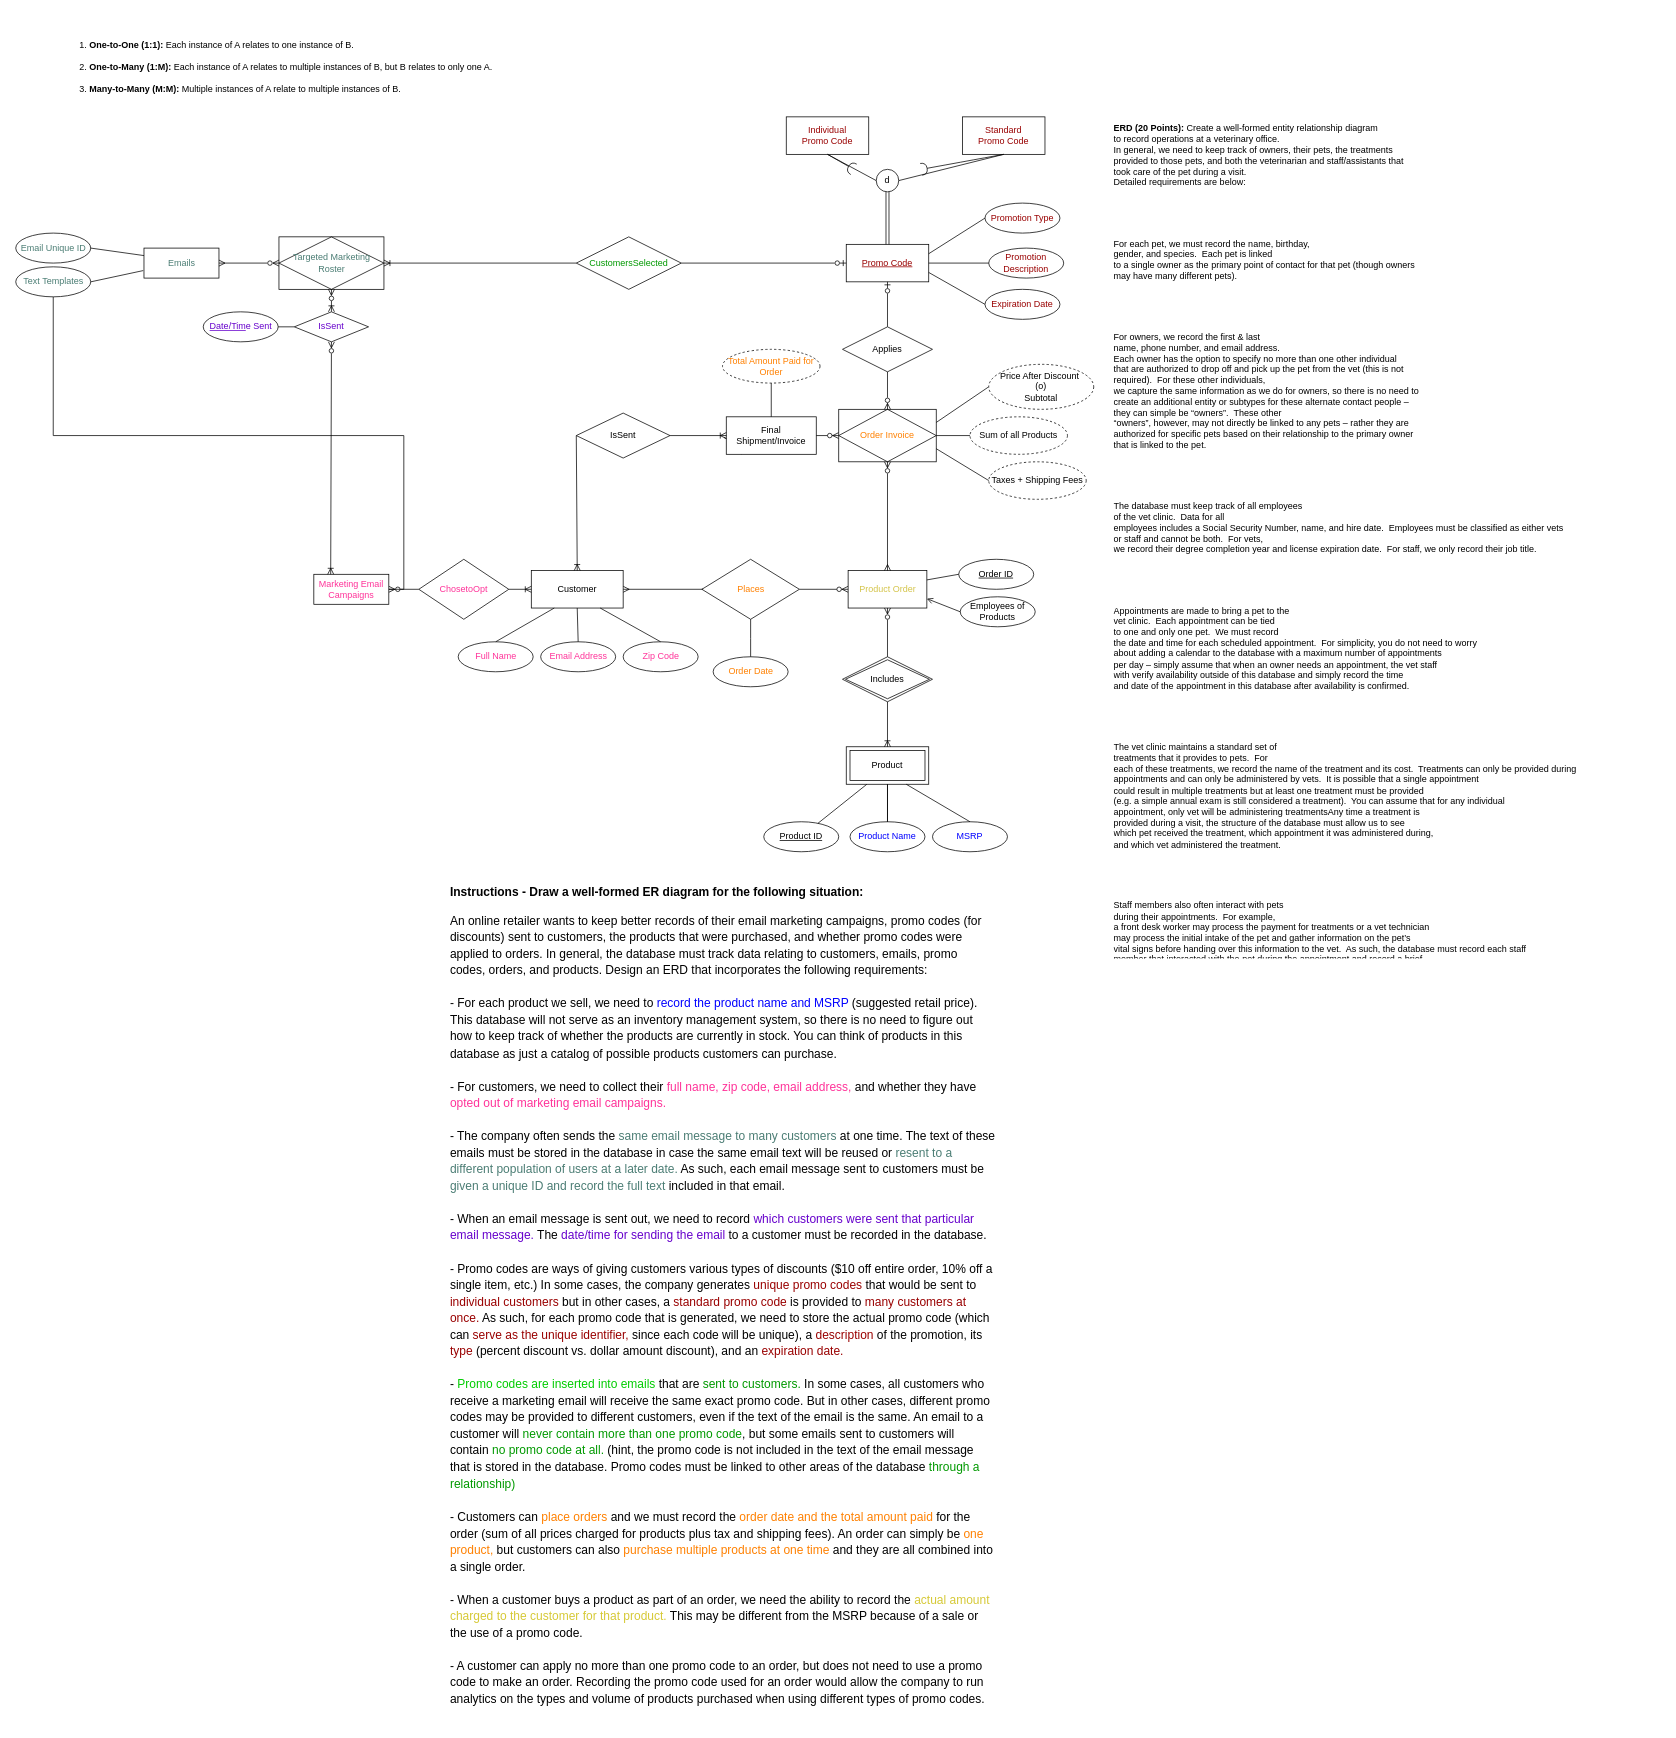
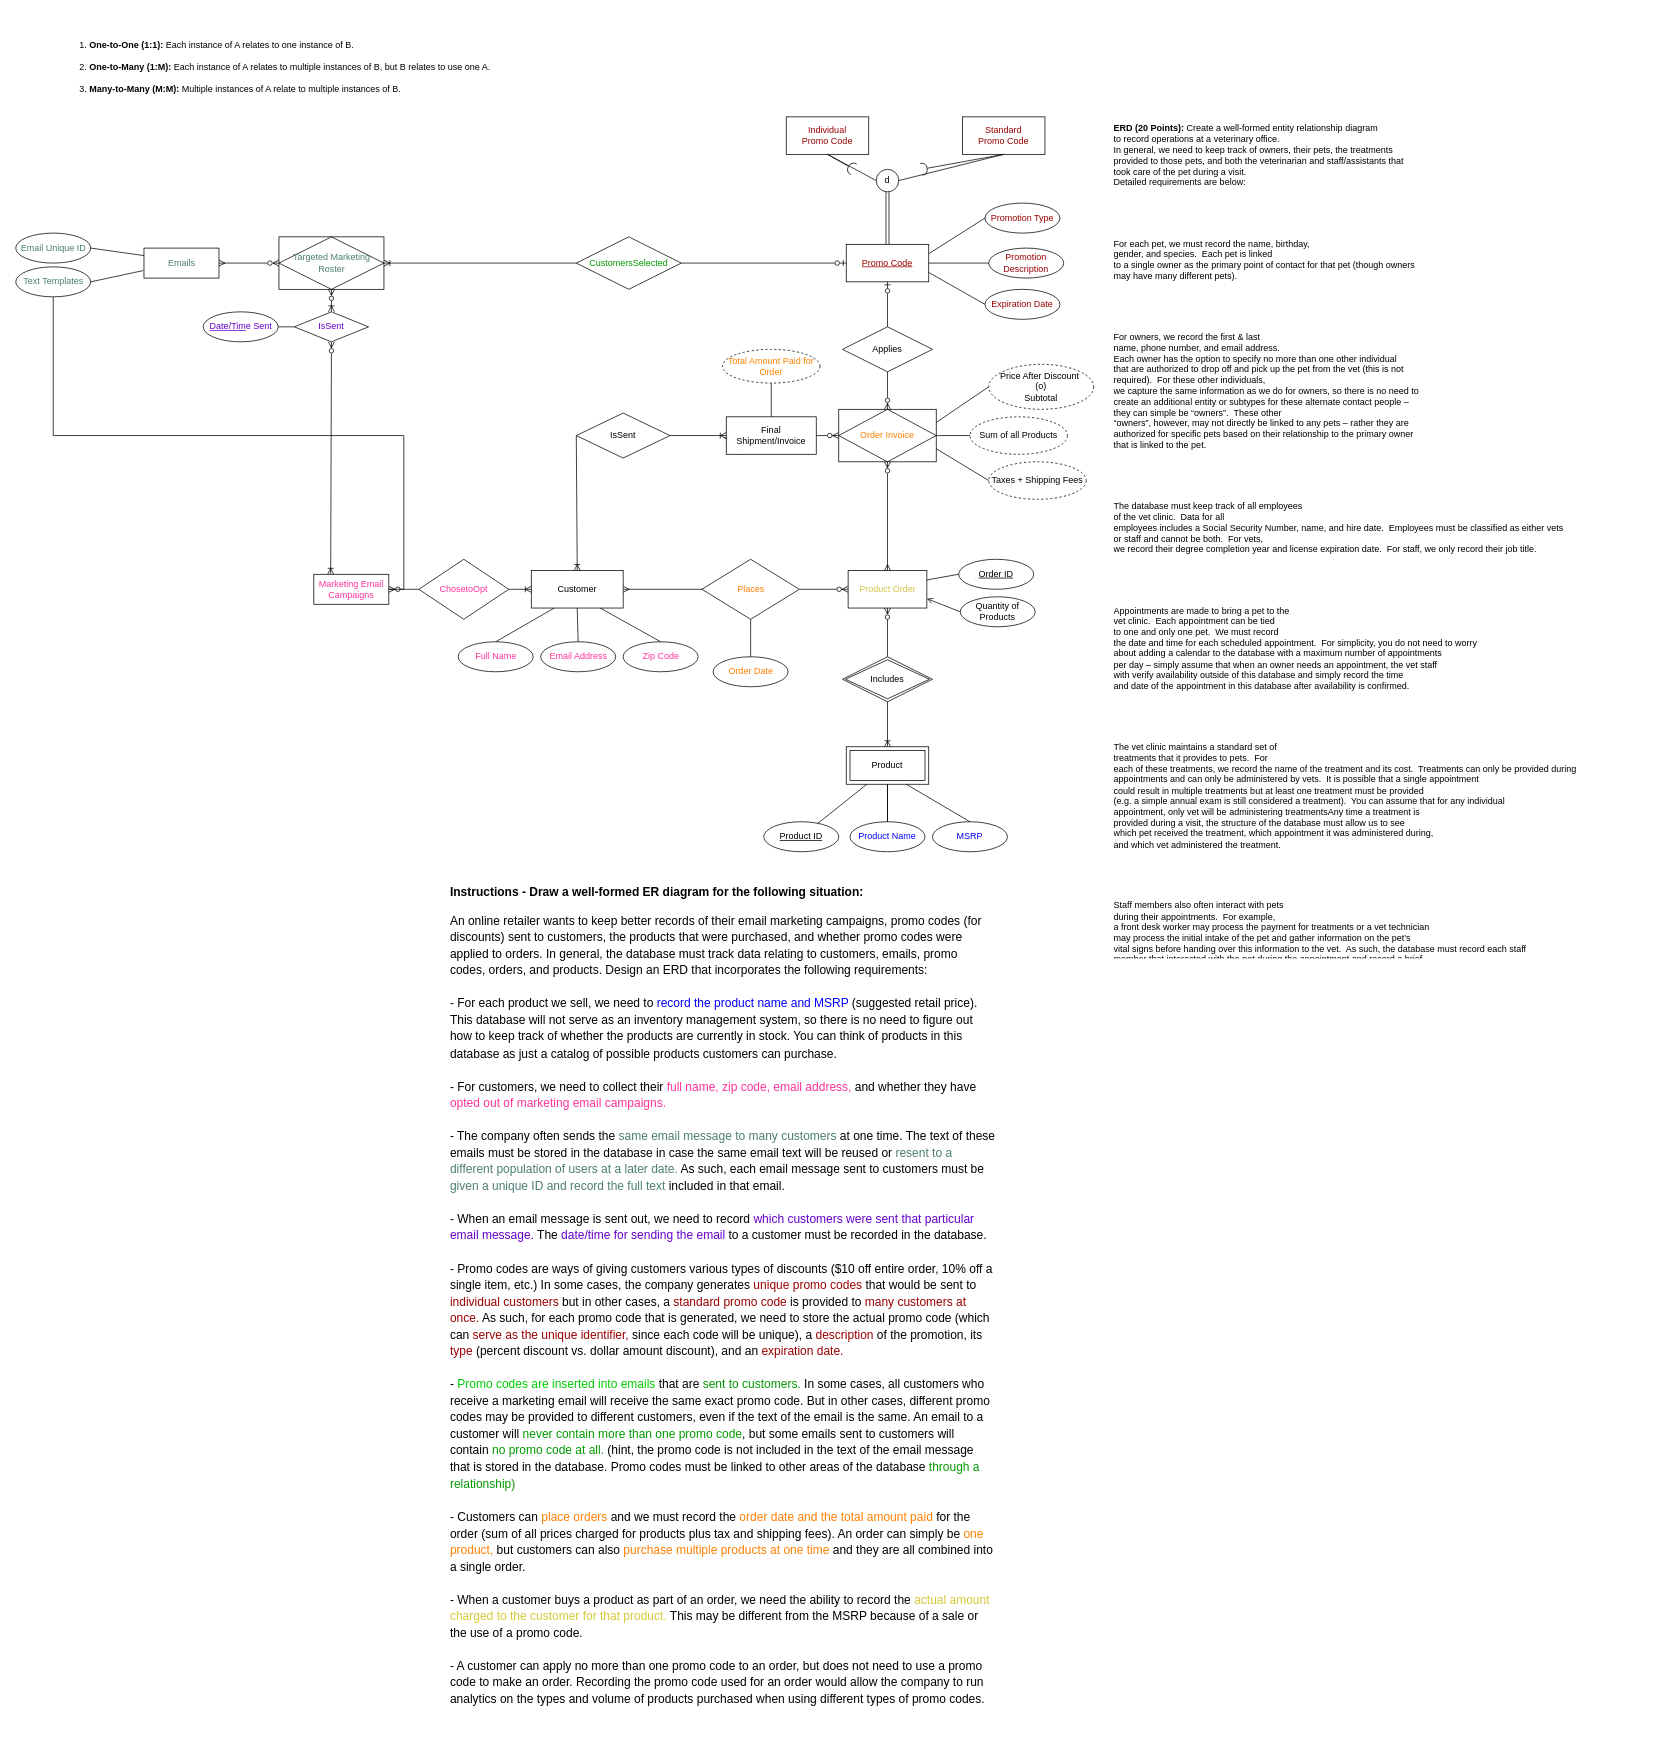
node "One-to-One (1:1): Each instance of A relates to one instance of B. One-to-Many (1:M): Each instance of A relates to multiple instances of B, but B relates to only one A. Many-to-Many (M:M): Multiple instances of A relate to multiple instances of B.": label "One-to-One (1:1): Each instance of A relates to one instance of B. One-to-Many (1:M): Each instance of A relates to multiple instances of B, but B relates to only one A. Many-to-Many (M:M): Multiple instances of A relate to multiple instances of B." -> "One-to-One (1:1): Each instance of A relates to one instance of B. One-to-Many (1:M): Each instance of A relates to multiple instances of B, but B relates to use one A. Many-to-Many (M:M): Multiple instances of A relate to multiple instances of B."
node "Employees of Products": label "Employees of Products" -> "Quantity of Products"
